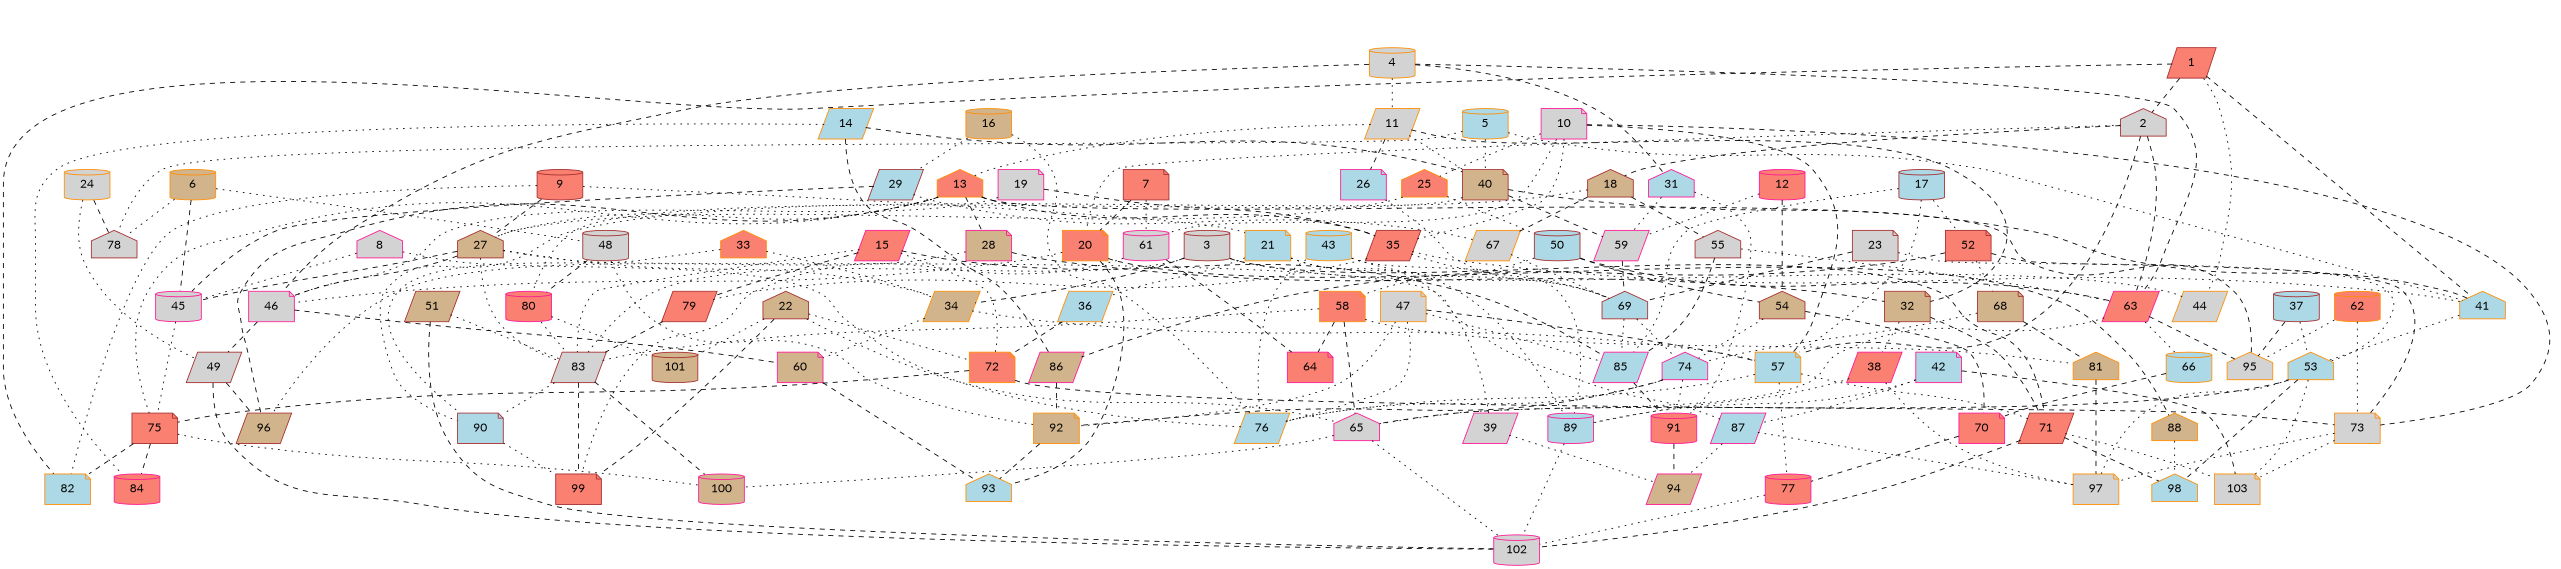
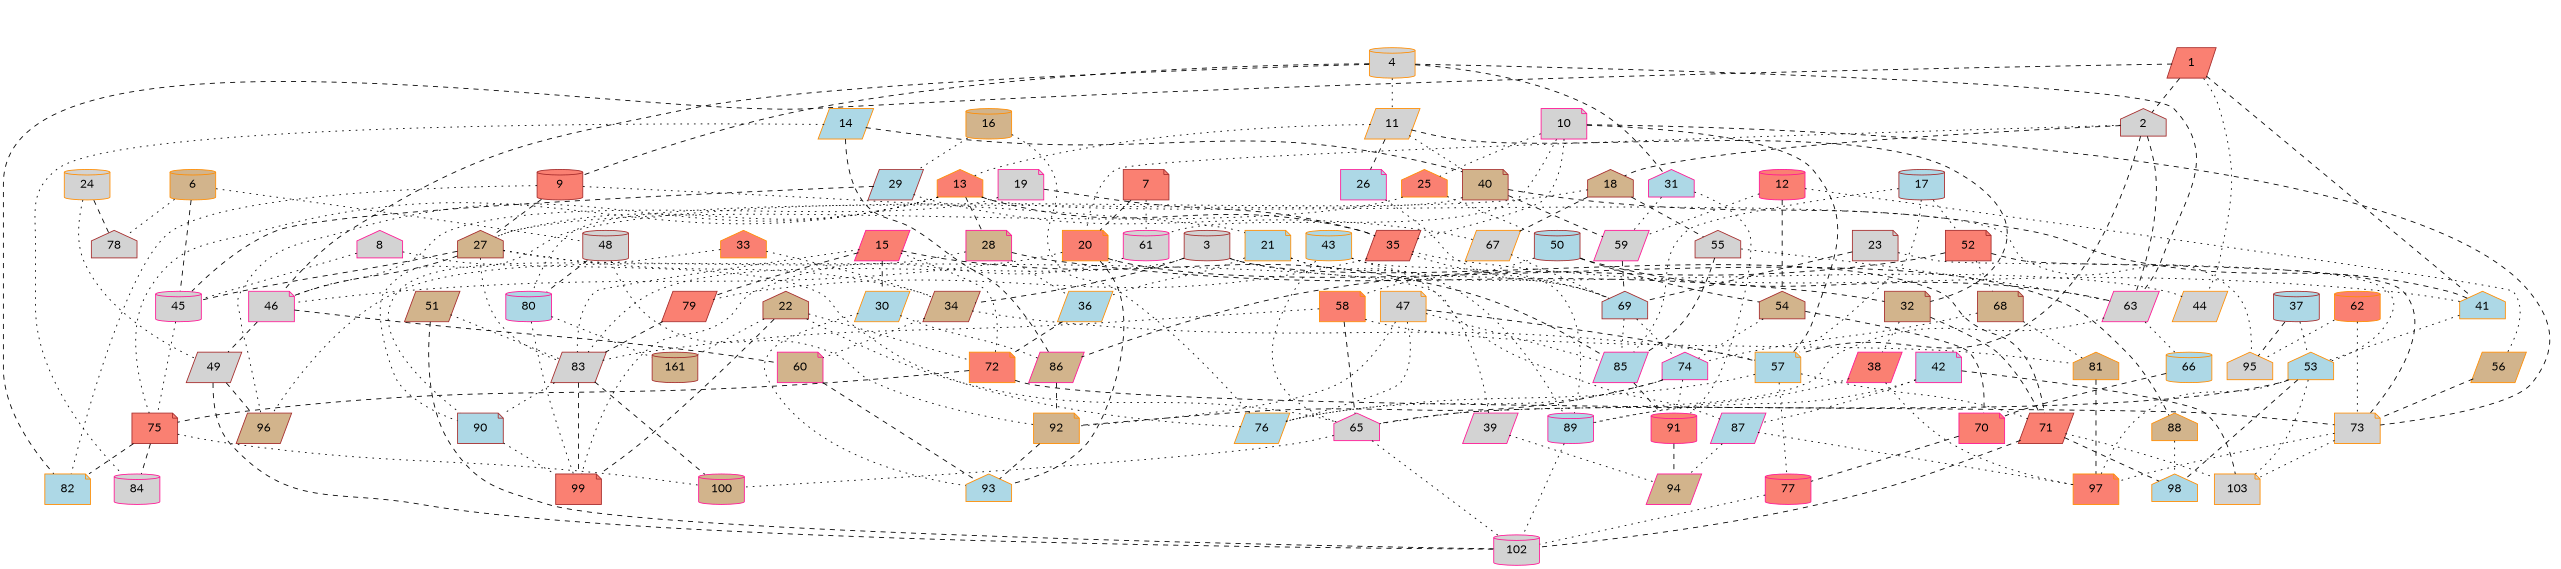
edge "4" -- "9": added
node "5": removed
edge "13" -- "95": style dashed -> dotted
edge "13" -- "96": style dashed -> dotted
edge "28" -- "36": added
node "80": fillcolor salmon -> lightblue
node "30": added
node "34": color darkorange -> brown
node "63": fillcolor salmon -> lightgrey
edge "43" -- "76": now "43" -- "65"
edge "63" -- "95": removed
edge "68" -- "81": style dashed -> dotted
edge "80" -- "83": now "80" -- "99"
node "101": label "101" -> "161"
node "64": removed
node "56": added
node "84": fillcolor salmon -> lightgrey
node "97": fillcolor lightgrey -> salmon
